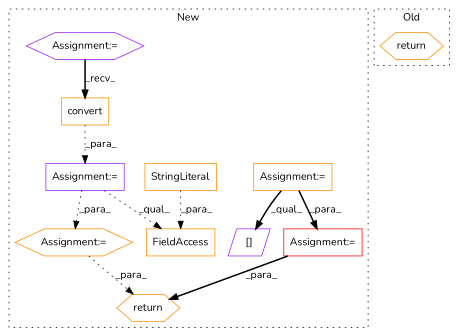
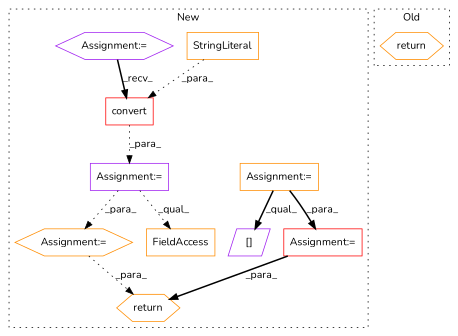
node "convert": color darkorange -> red
edge "StringLiteral" -> "FieldAccess": now "StringLiteral" -> "convert"
